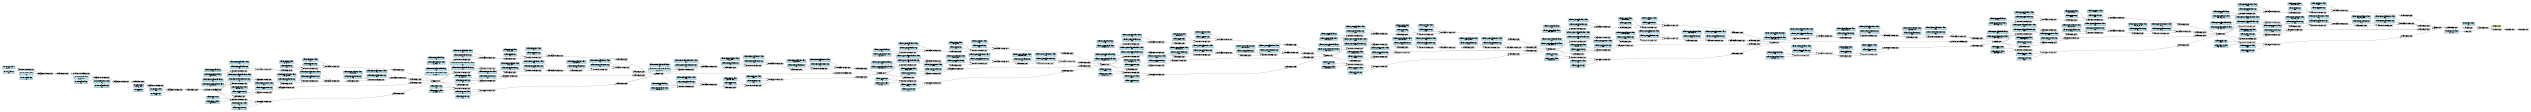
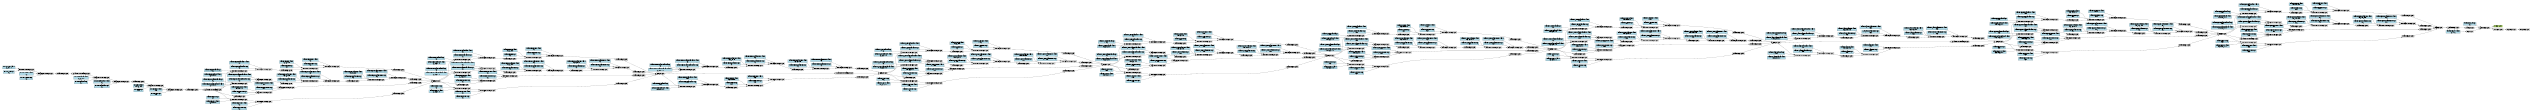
node "inception_4e_double_3x3_1_bn.bias (256)": label "inception_4e_double_3x3_1_bn.bias (256)" -> "layer_4e_double_3x3_1_bn.bias (256)"
node "inception_3c_double_3x3_reduce.weight (64, 320, 1, 1)": label "inception_3c_double_3x3_reduce.weight (64, 320, 1, 1)" -> "inception_3c_double_3x3_reduce.inception (64, 320, 1, 1)"
